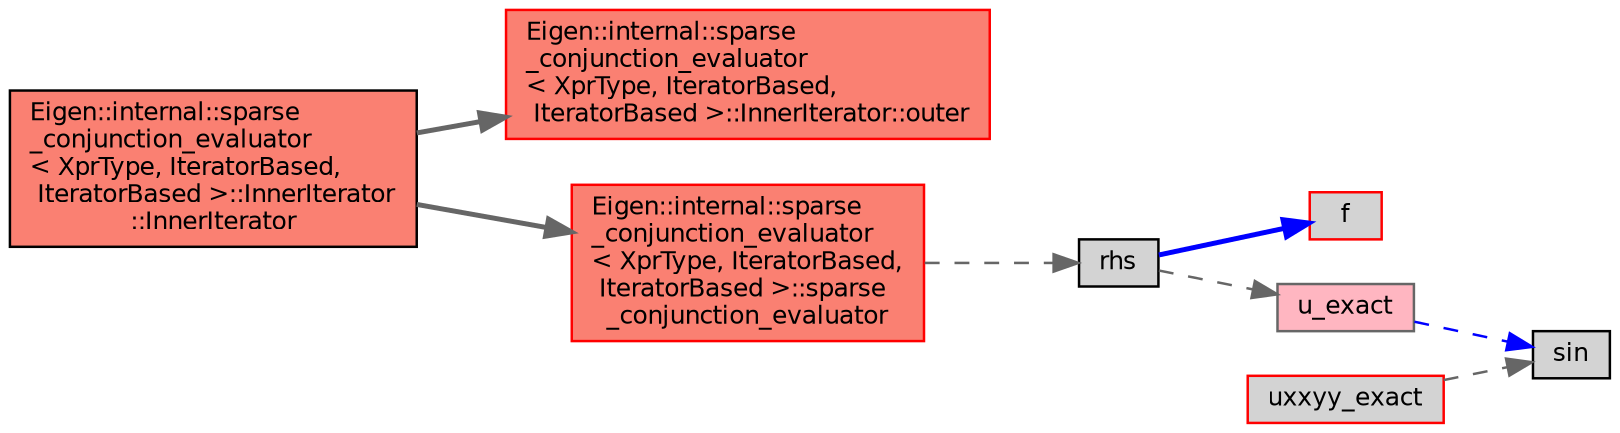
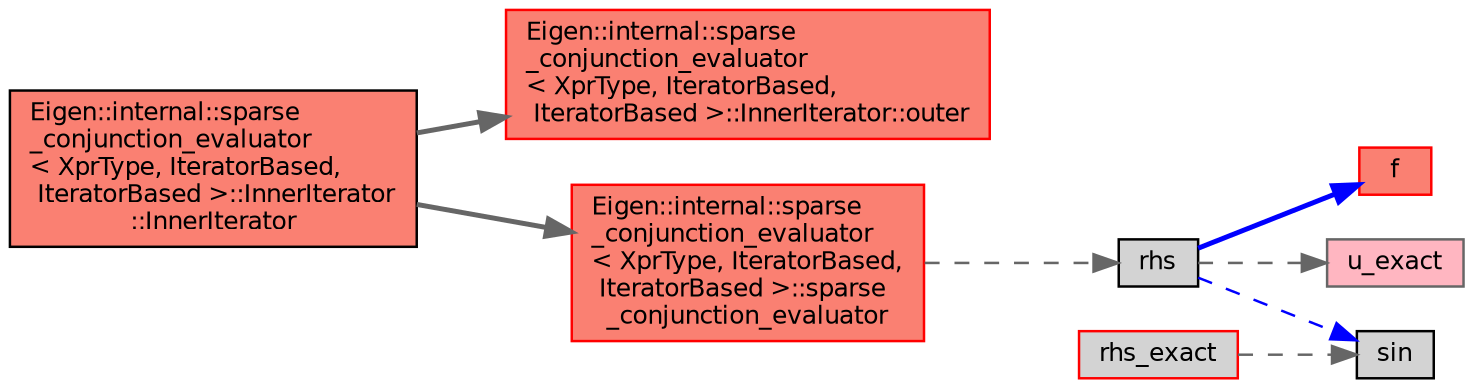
node "f": fillcolor lightgrey -> salmon
edge "u_exact" -> "sin": now "rhs" -> "sin"
node "uxxyy_exact": label "uxxyy_exact" -> "rhs_exact"
